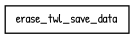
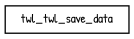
node "erase_twl_save_data": label "erase_twl_save_data" -> "twl_twl_save_data"
